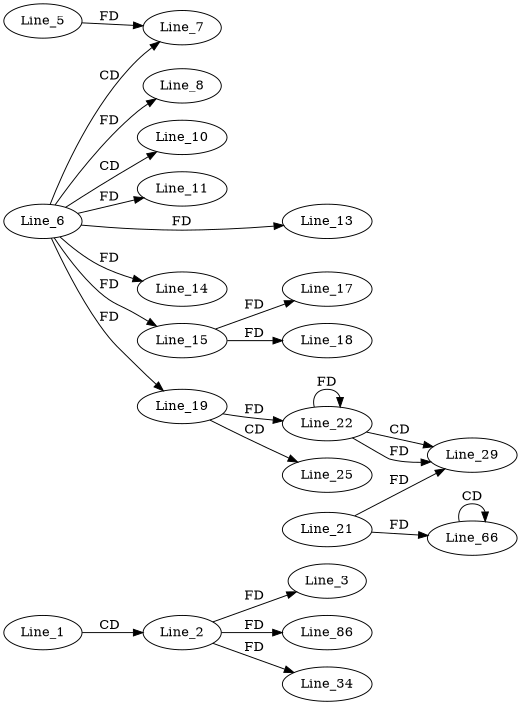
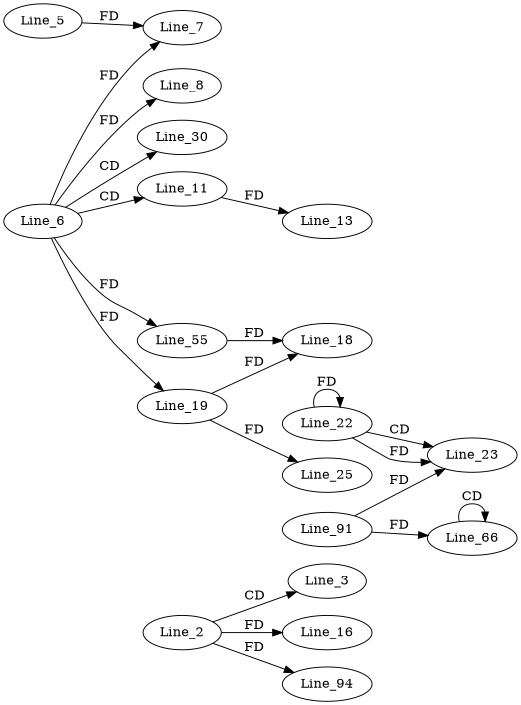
edge "Line_6" -> "Line_7": label "CD" -> "FD"
node "Line_10": label "Line_10" -> "Line_30"
edge "Line_6" -> "Line_11": label "FD" -> "CD"
edge "Line_6" -> "Line_13": now "Line_11" -> "Line_13"
node "Line_14": removed
node "Line_17": removed
node "Line_15": label "Line_15" -> "Line_55"
edge "Line_19" -> "Line_22": now "Line_19" -> "Line_18"
edge "Line_19" -> "Line_25": label "CD" -> "FD"
node "Line_29": label "Line_29" -> "Line_23"
node "Line_21": label "Line_21" -> "Line_91"
edge "Line_2" -> "Line_3": label "FD" -> "CD"
node "Line_1": removed
node "Line_86": label "Line_86" -> "Line_16"
node "Line_34": label "Line_34" -> "Line_94"
